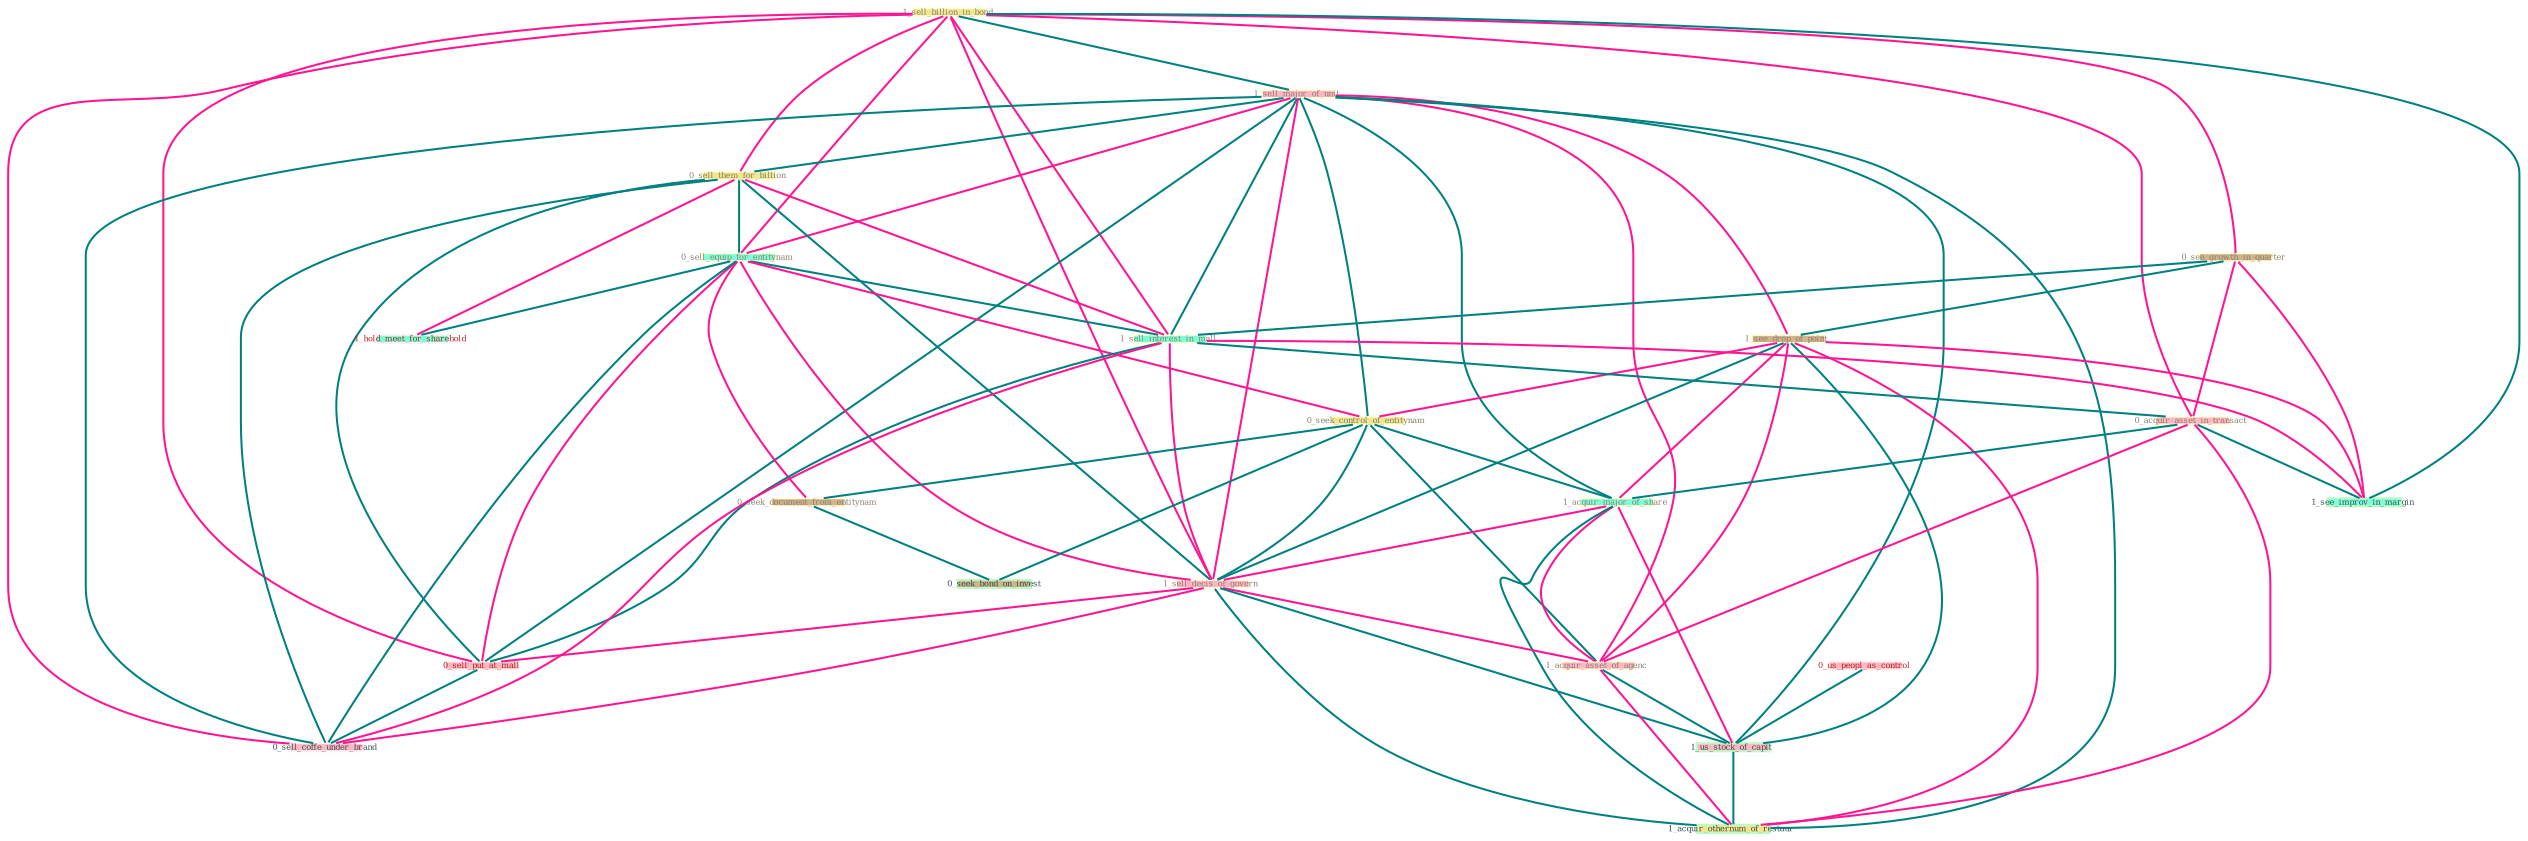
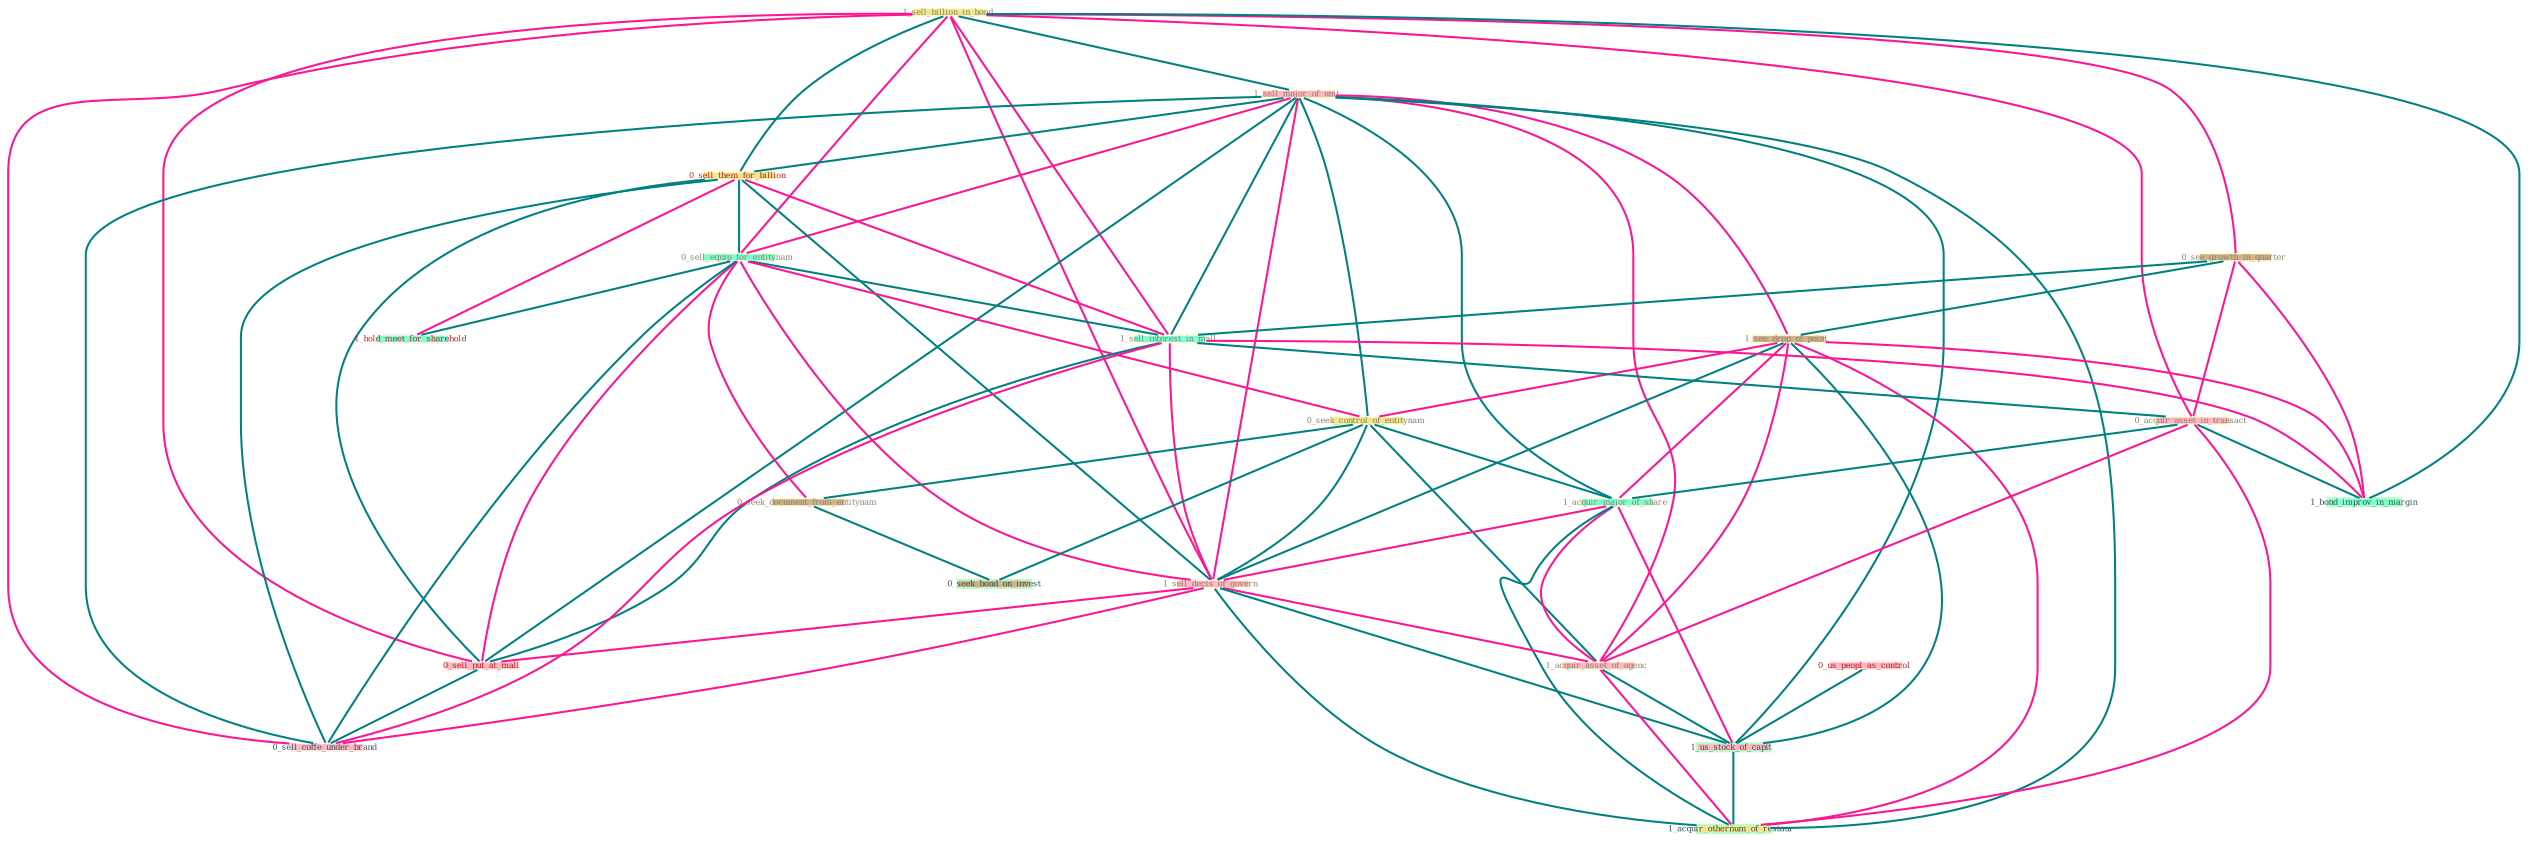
edge "1_sell_billion_in_bond" -- "0_sell_them_for_billion": color deeppink -> teal
node "0_sell_them_for_billion": fontcolor #8b7d6b -> #b22222
node "1_see_improv_in_margin": label "1_see_improv_in_margin" -> "1_bond_improv_in_margin"
